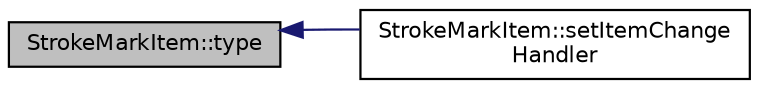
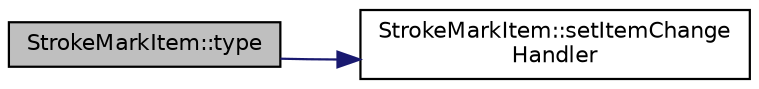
edge "StrokeMarkItem::setItemChange Handler" -> "StrokeMarkItem::type": reversed
